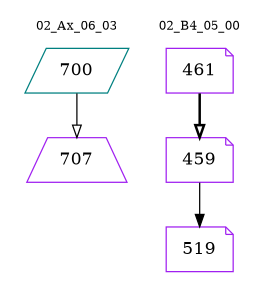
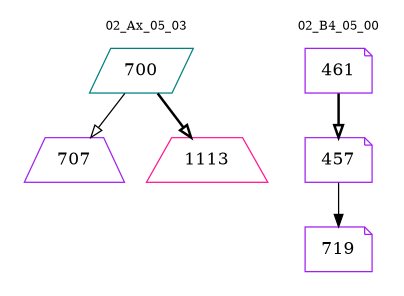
cluster "02_Ax_06_03": label "02_Ax_06_03" -> "02_Ax_05_03"
node "459": label "459" -> "457"
node "1113": added
node "519": label "519" -> "719"
